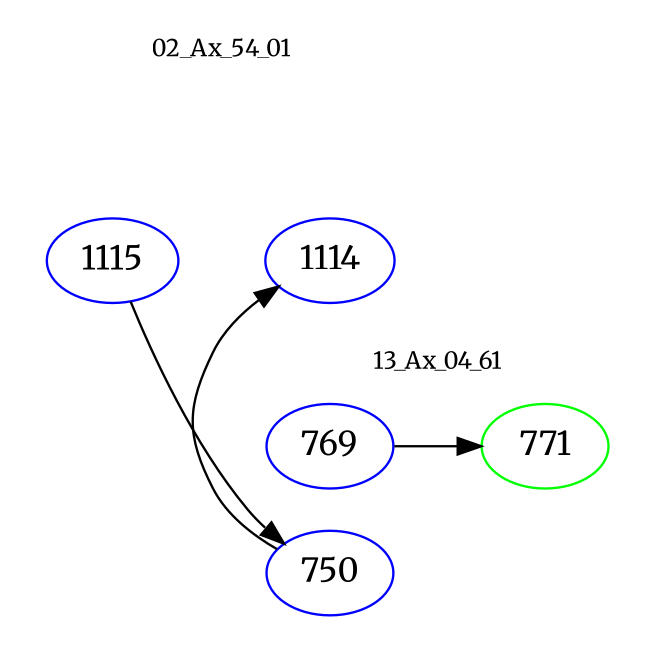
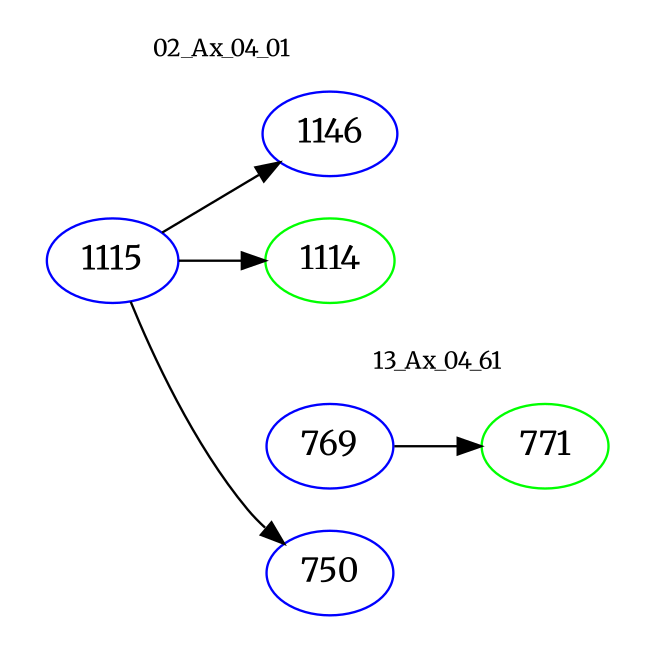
cluster "02_Ax_54_01": label "02_Ax_54_01" -> "02_Ax_04_01"
node "1146": added
node "1114": color blue -> green
edge "750" -> "1114": now "1115" -> "1114"
